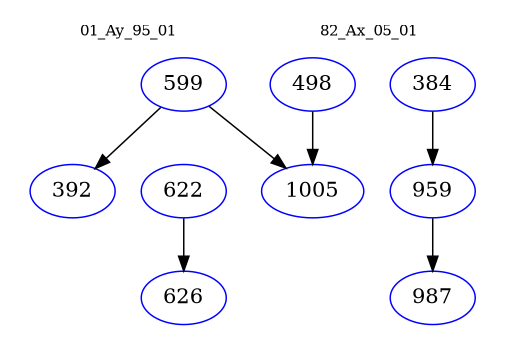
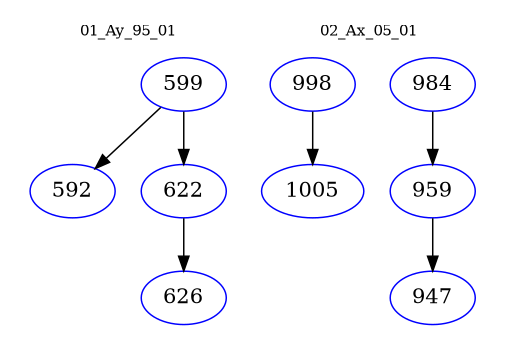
cluster "82_Ax_05_01": label "82_Ax_05_01" -> "02_Ax_05_01"
node "498": label "498" -> "998"
node "384": label "384" -> "984"
edge "599" -> "1005": now "599" -> "622"
node "392": label "392" -> "592"
node "987": label "987" -> "947"
